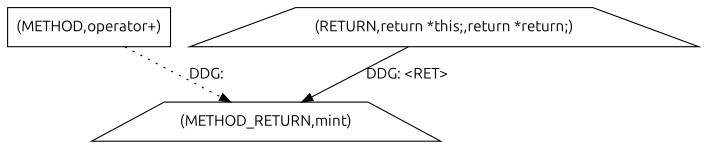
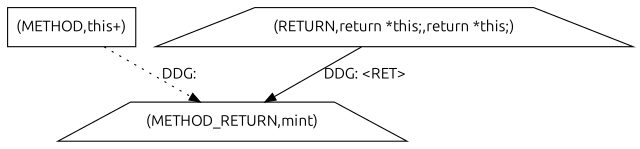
node "(METHOD,operator+)": label "(METHOD,operator+)" -> "(METHOD,this+)"
node "(RETURN,return *this;,return *return;)": label "(RETURN,return *this;,return *return;)" -> "(RETURN,return *this;,return *this;)"
